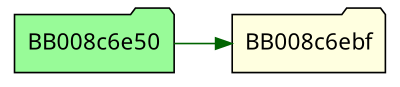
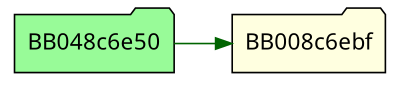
node "BB008c6e50": label "BB008c6e50" -> "BB048c6e50"
